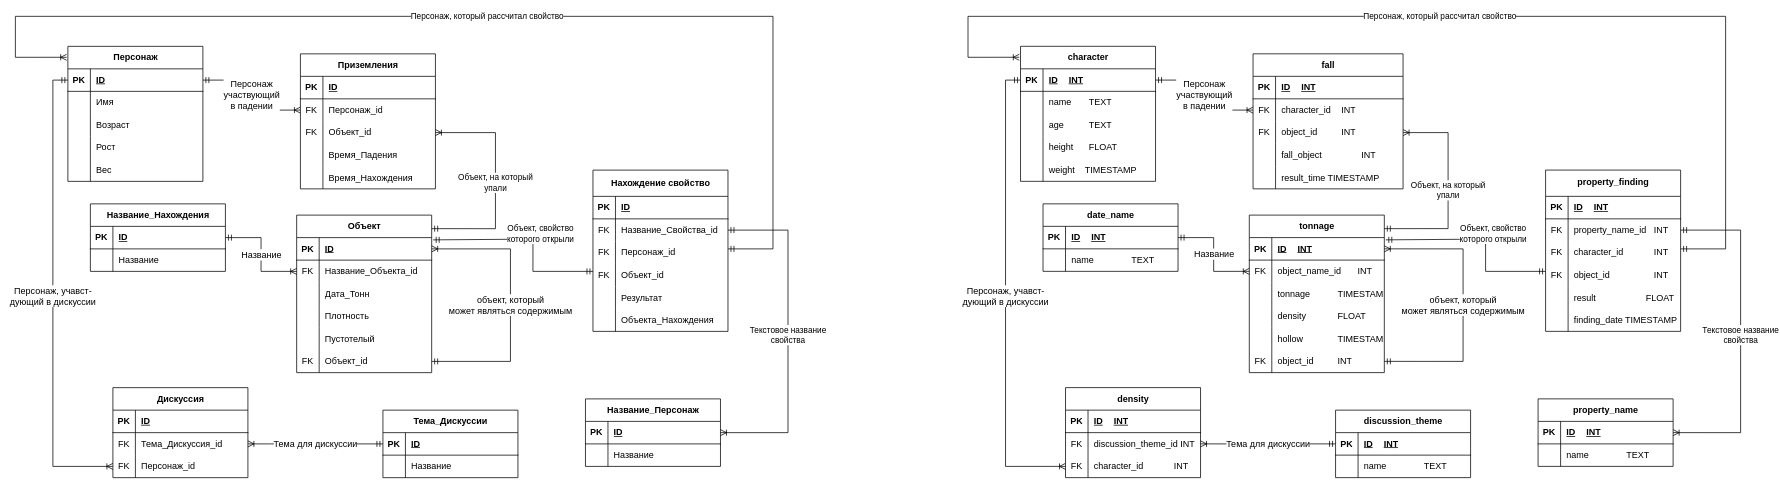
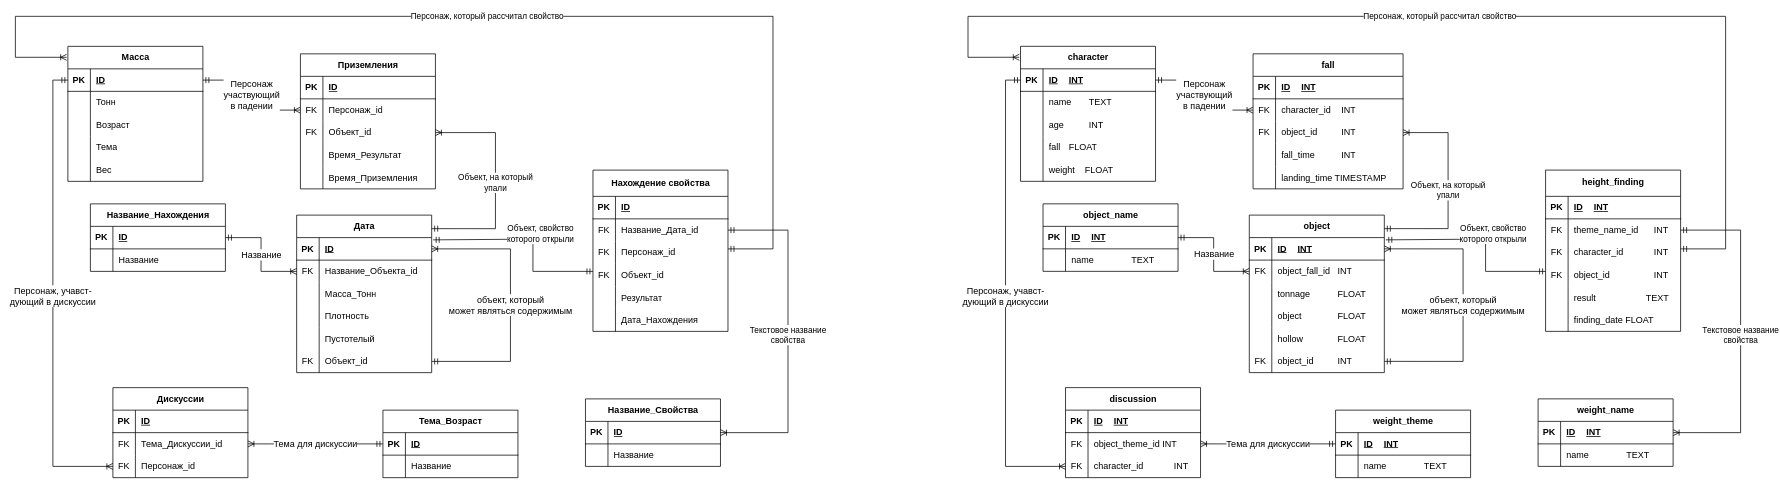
node "Персонаж": label "Персонаж" -> "Масса"
node "Имя": label "Имя" -> "Тонн"
node "age TEXT": label "age TEXT" -> "age INT"
node "Рост": label "Рост" -> "Тема"
node "height FLOAT": label "height FLOAT" -> "fall FLOAT"
node "Время_Падения": label "Время_Падения" -> "Время_Результат"
node "fall_object INT": label "fall_object INT" -> "fall_time INT"
node "weight TIMESTAMP": label "weight TIMESTAMP" -> "weight FLOAT"
node "Время_Нахождения": label "Время_Нахождения" -> "Время_Приземления"
node "result_time TIMESTAMP": label "result_time TIMESTAMP" -> "landing_time TIMESTAMP"
node "Нахождение свойство": label "Нахождение свойство" -> "Нахождение свойства"
node "property_finding": label "property_finding" -> "height_finding"
node "date_name": label "date_name" -> "object_name"
node "Объект": label "Объект" -> "Дата"
node "tonnage": label "tonnage" -> "object"
node "Название_Свойства_id": label "Название_Свойства_id" -> "Название_Дата_id"
node "property_name_id INT": label "property_name_id INT" -> "theme_name_id INT"
node "object_name_id INT": label "object_name_id INT" -> "object_fall_id INT"
node "Дата_Тонн": label "Дата_Тонн" -> "Масса_Тонн"
node "tonnage TIMESTAMP": label "tonnage TIMESTAMP" -> "tonnage FLOAT"
node "result FLOAT": label "result FLOAT" -> "result TEXT"
node "density FLOAT": label "density FLOAT" -> "object FLOAT"
node "Объекта_Нахождения": label "Объекта_Нахождения" -> "Дата_Нахождения"
node "finding_date TIMESTAMP": label "finding_date TIMESTAMP" -> "finding_date FLOAT"
node "hollow TIMESTAMP": label "hollow TIMESTAMP" -> "hollow FLOAT"
node "Дискуссия": label "Дискуссия" -> "Дискуссии"
node "density": label "density" -> "discussion"
node "Название_Персонаж": label "Название_Персонаж" -> "Название_Свойства"
node "property_name": label "property_name" -> "weight_name"
node "Тема_Дискуссии": label "Тема_Дискуссии" -> "Тема_Возраст"
node "discussion_theme": label "discussion_theme" -> "weight_theme"
node "Тема_Дискуссия_id": label "Тема_Дискуссия_id" -> "Тема_Дискуссии_id"
node "discussion_theme_id INT": label "discussion_theme_id INT" -> "object_theme_id INT"
